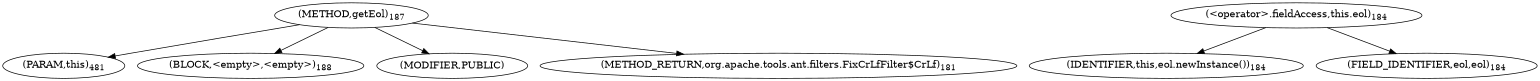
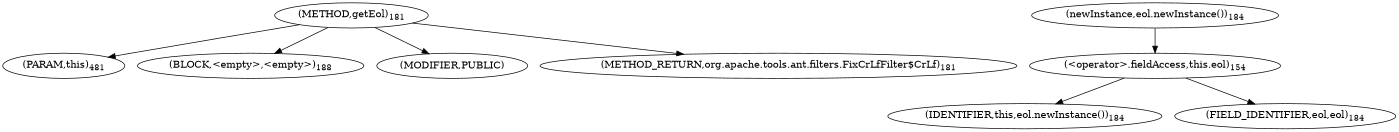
node "(METHOD,getEol)": text "187" -> "181"
node "(<operator>.fieldAccess,this.eol)": text "184" -> "154"
node "(newInstance,eol.newInstance())": added
